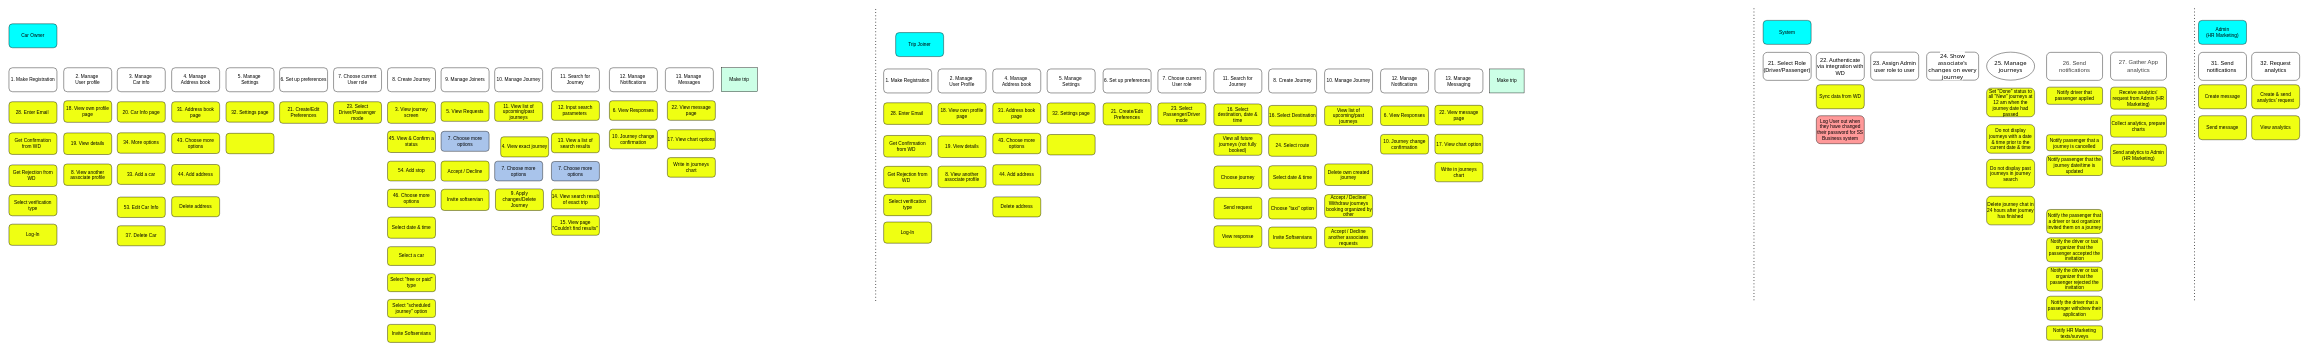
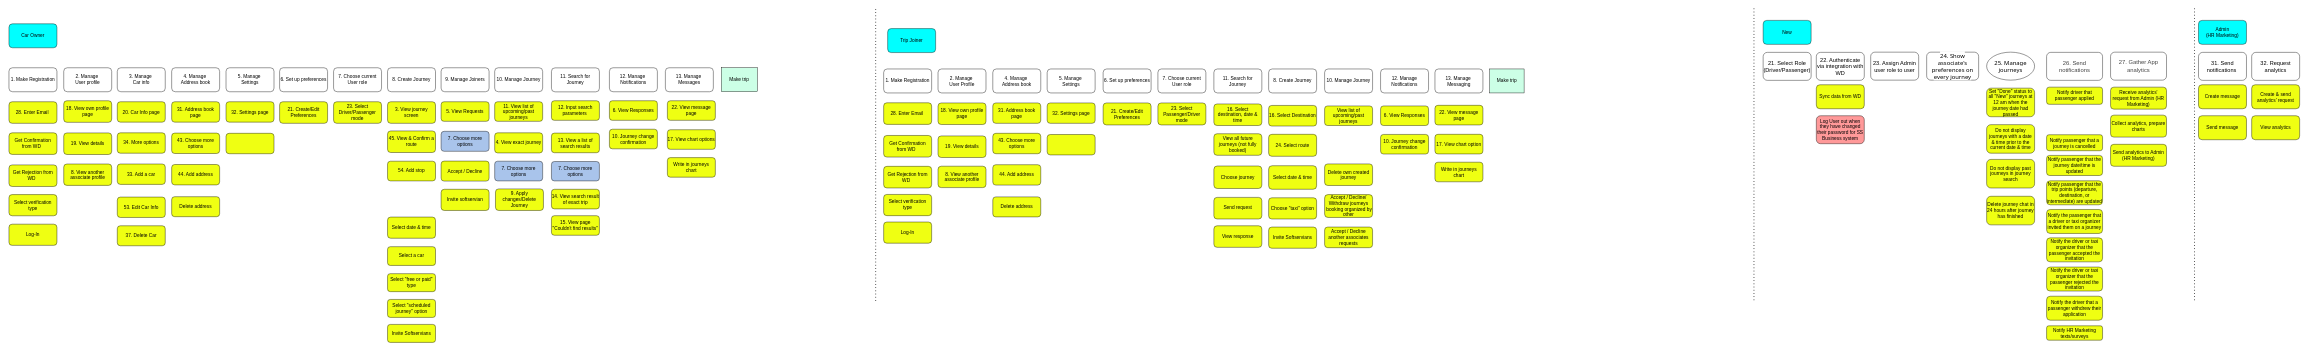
node "System": label "System" -> "New"
node "Trip Joiner": moved (919, 45) -> (911, 41)
node "24. Show associate's changes on every journey": label "24. Show associate's changes on every journey" -> "24. Show associate's preferences on every journey"
node "45. View & Confirm a status": label "45. View & Confirm a status" -> "45. View & Confirm a route"
node "4. View exact journey": moved (524, 147) -> (518, 143)
node "Notify passenger that the trip points (departure, destination, or intermediate) are updated": added
node "46. Choose more options": removed
